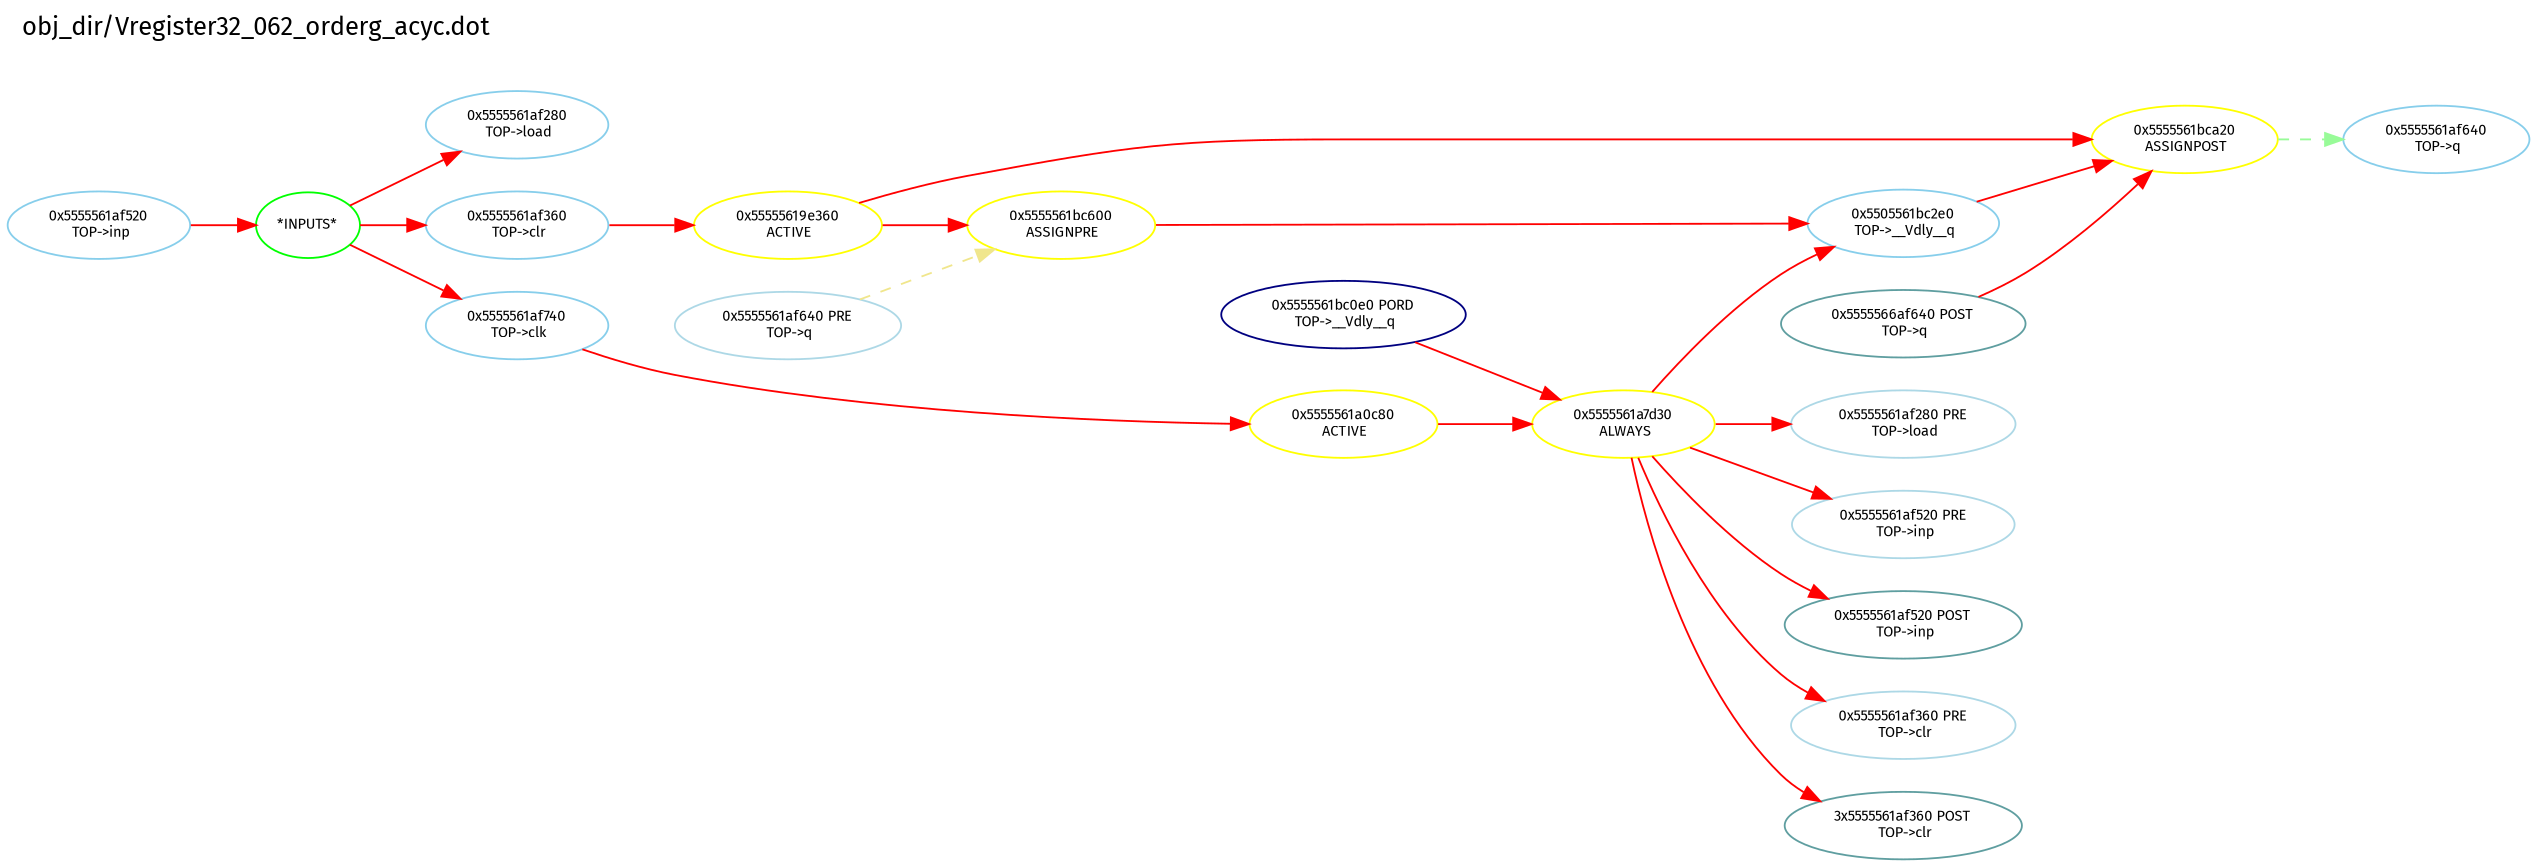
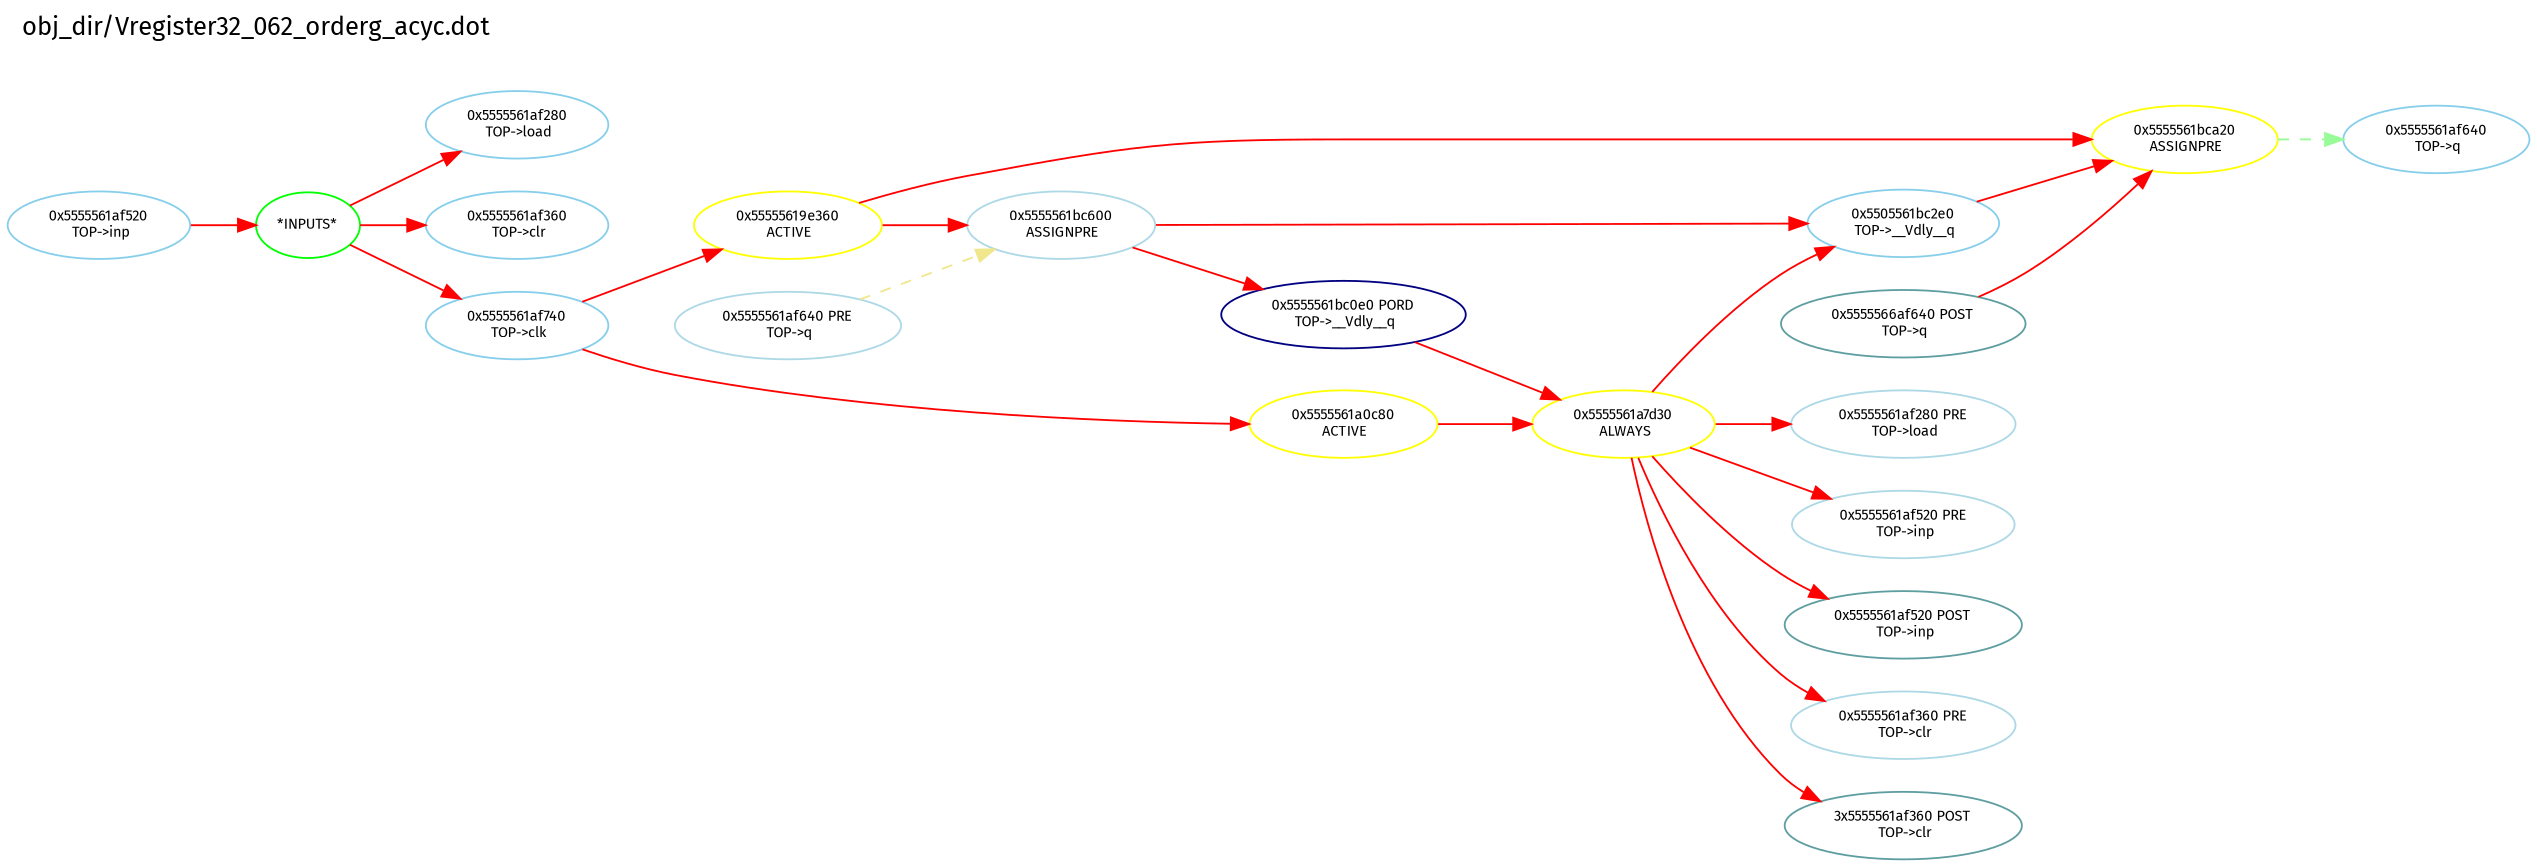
node "0x5555561bca20 ASSIGNPOST": label "0x5555561bca20 ASSIGNPOST" -> "0x5555561bca20 ASSIGNPRE"
edge "0x5555561af360 TOP->clr" -> "0x55555619e360 ACTIVE": now "0x5555561af740 TOP->clk" -> "0x55555619e360 ACTIVE"
node "0x5555561bc600 ASSIGNPRE": color yellow -> lightblue
edge "0x5555561bc600 ASSIGNPRE" -> "0x5555561bc0e0 PORD TOP->__Vdly__q": added
